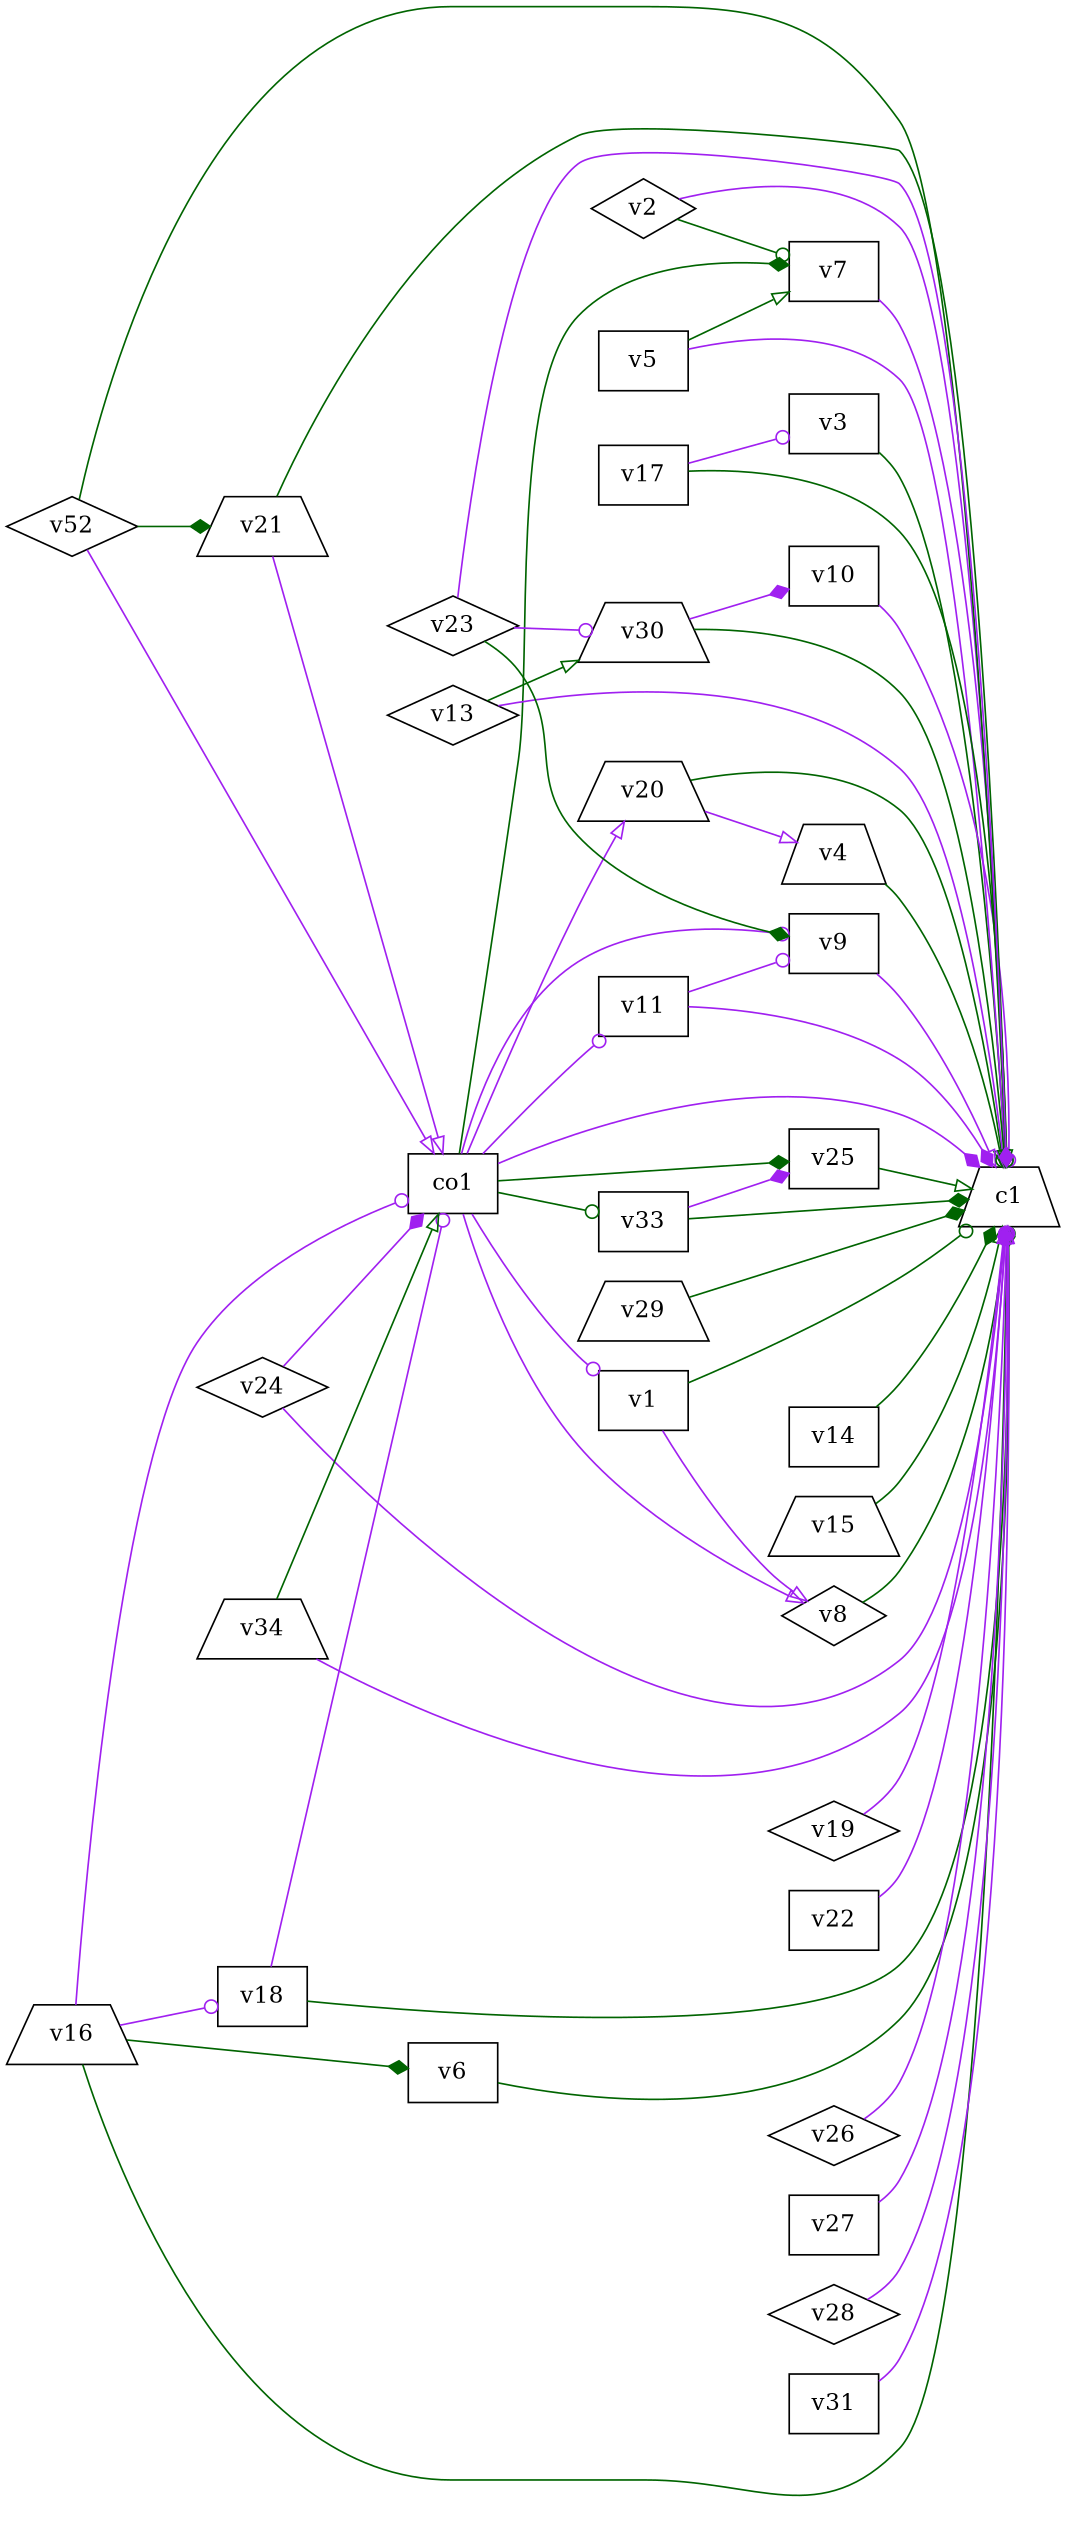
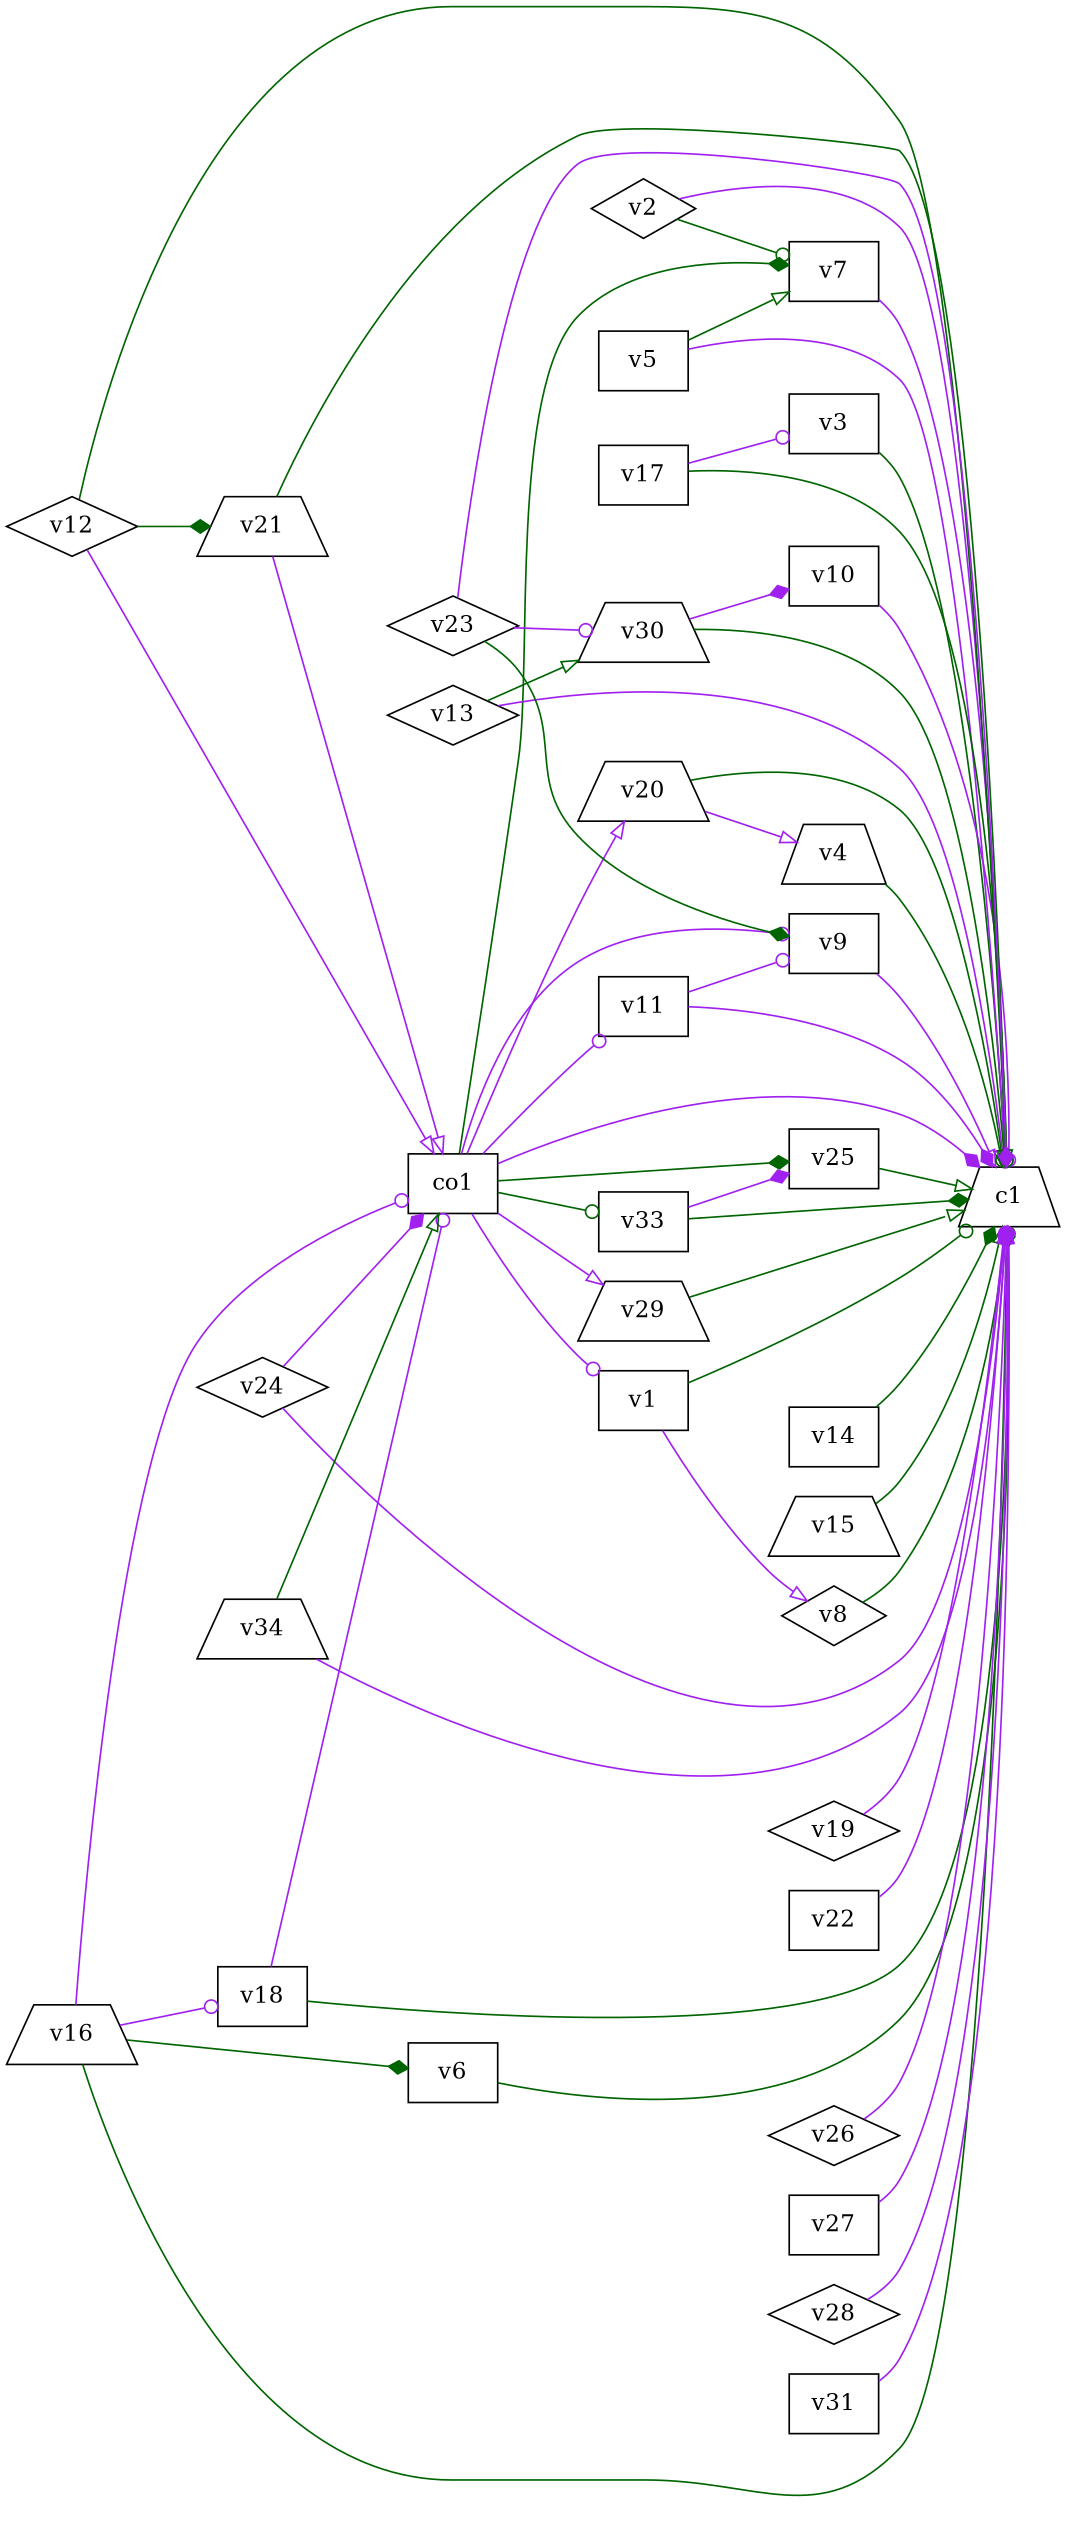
node "v52": label "v52" -> "v12"
edge "v29" -> "c1": arrowhead diamond -> onormal
edge "co1" -> "v8": now "co1" -> "v29"
